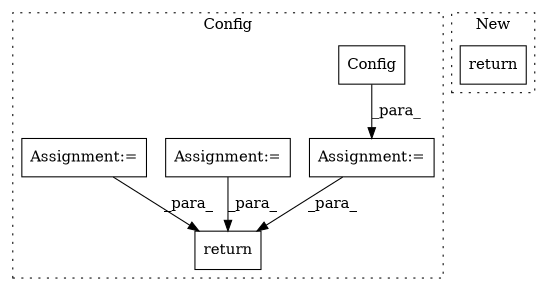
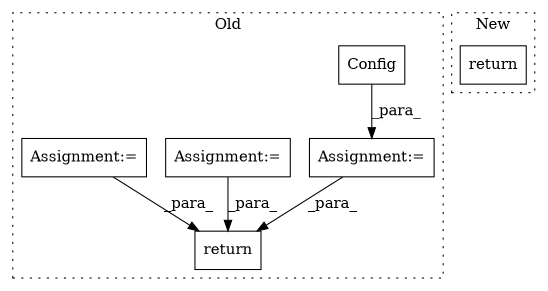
cluster "Config": label "Config" -> "Old"
